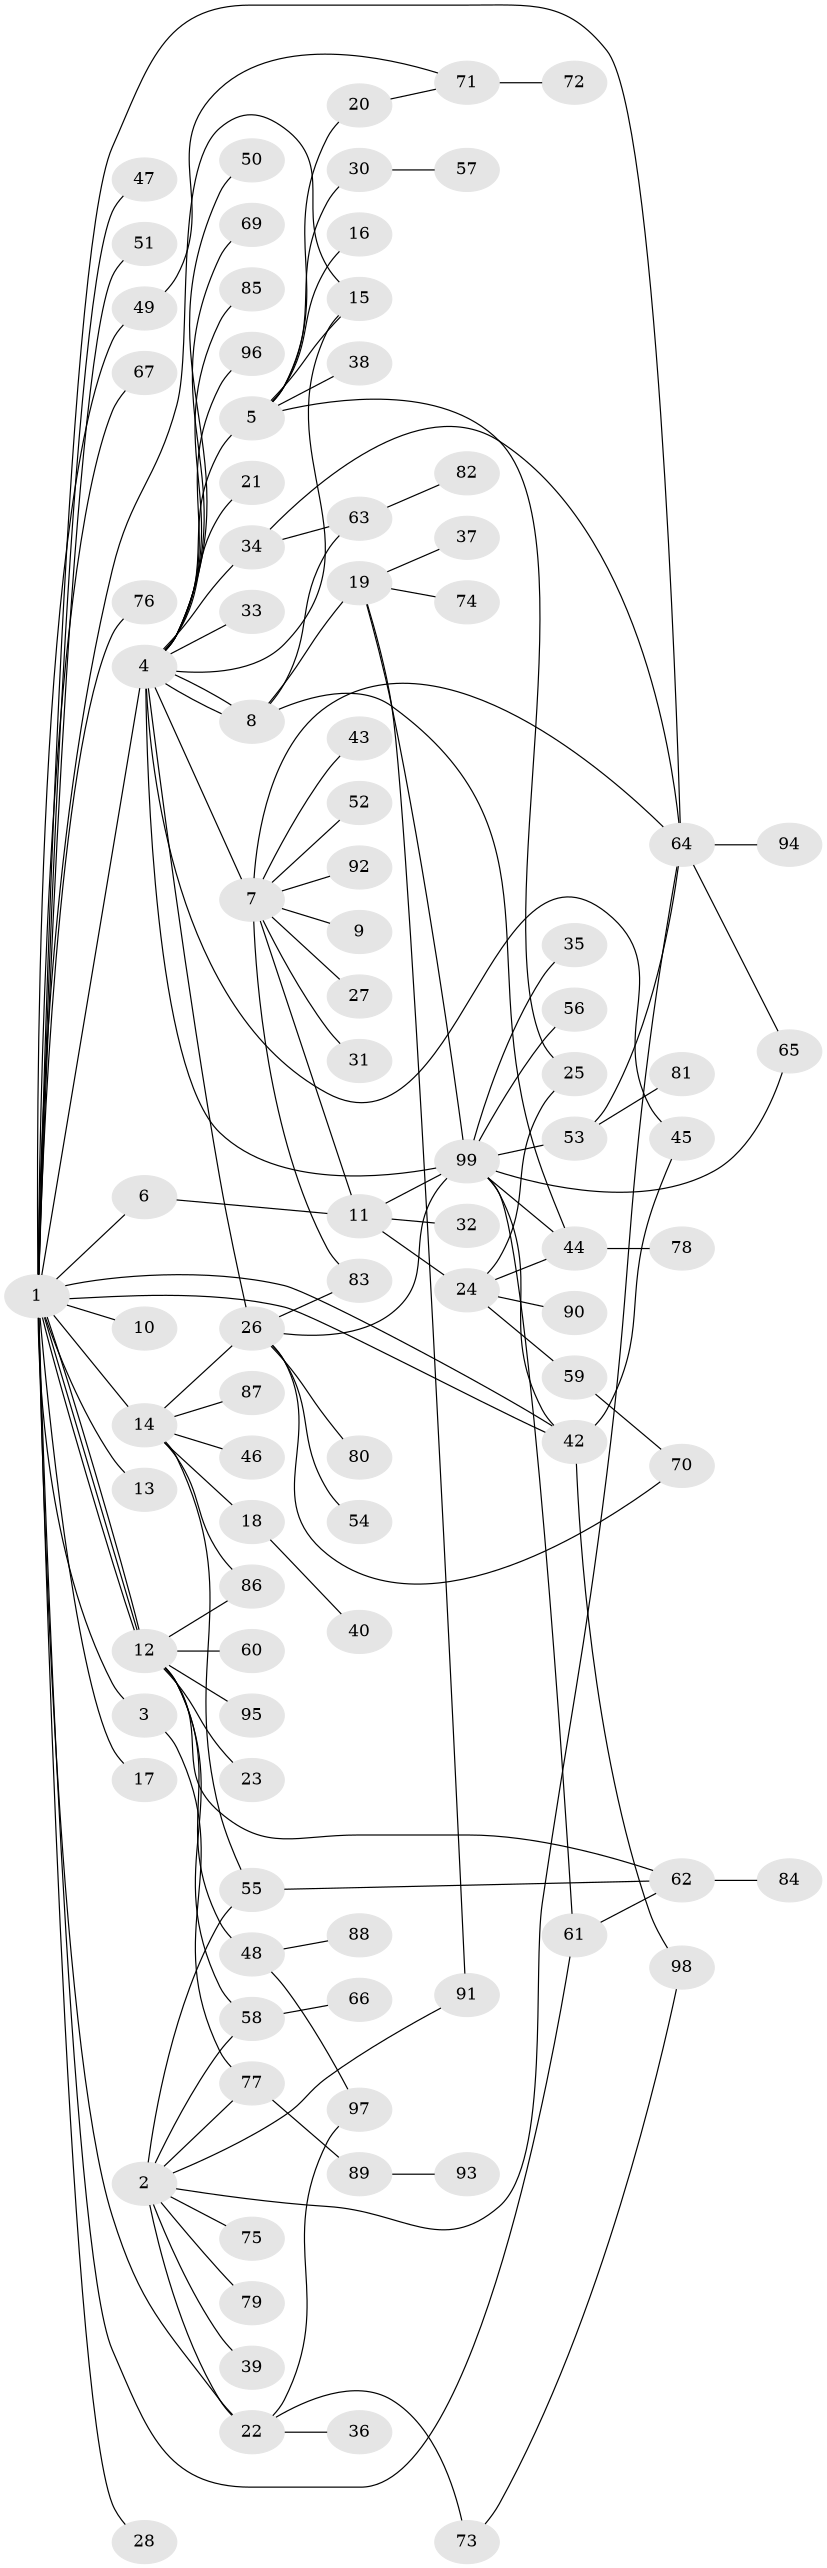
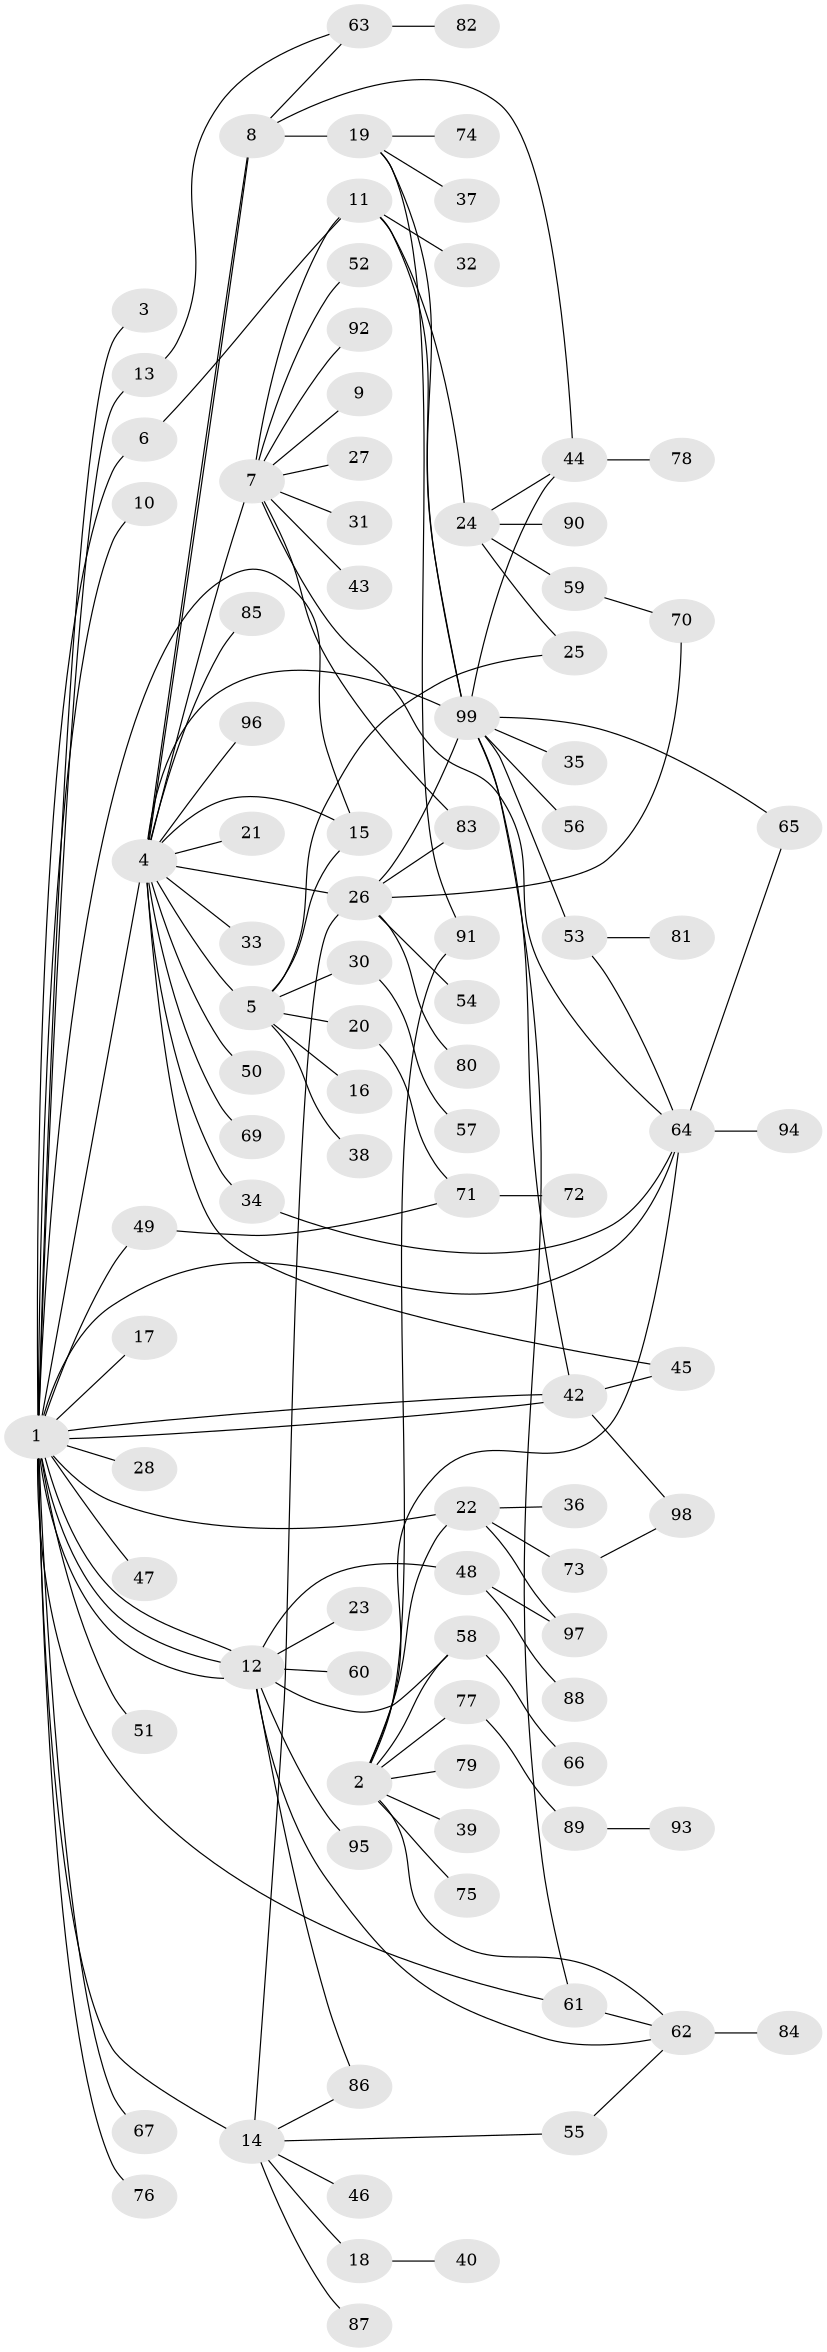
edge "63" -- "34": now "63" -- "13"
edge "3" -- "77": removed
edge "55" -- "2": now "62" -- "2"
